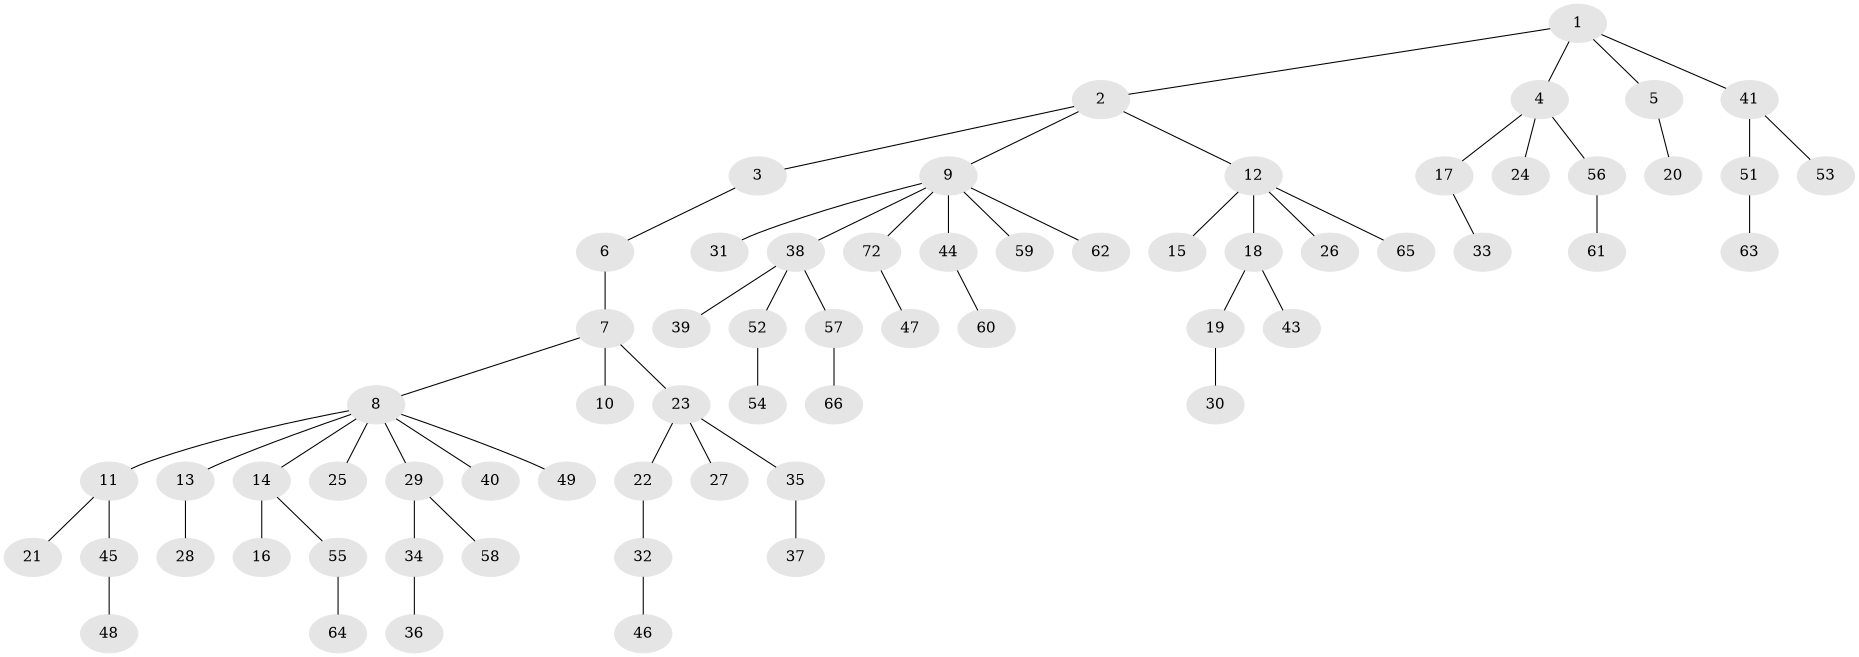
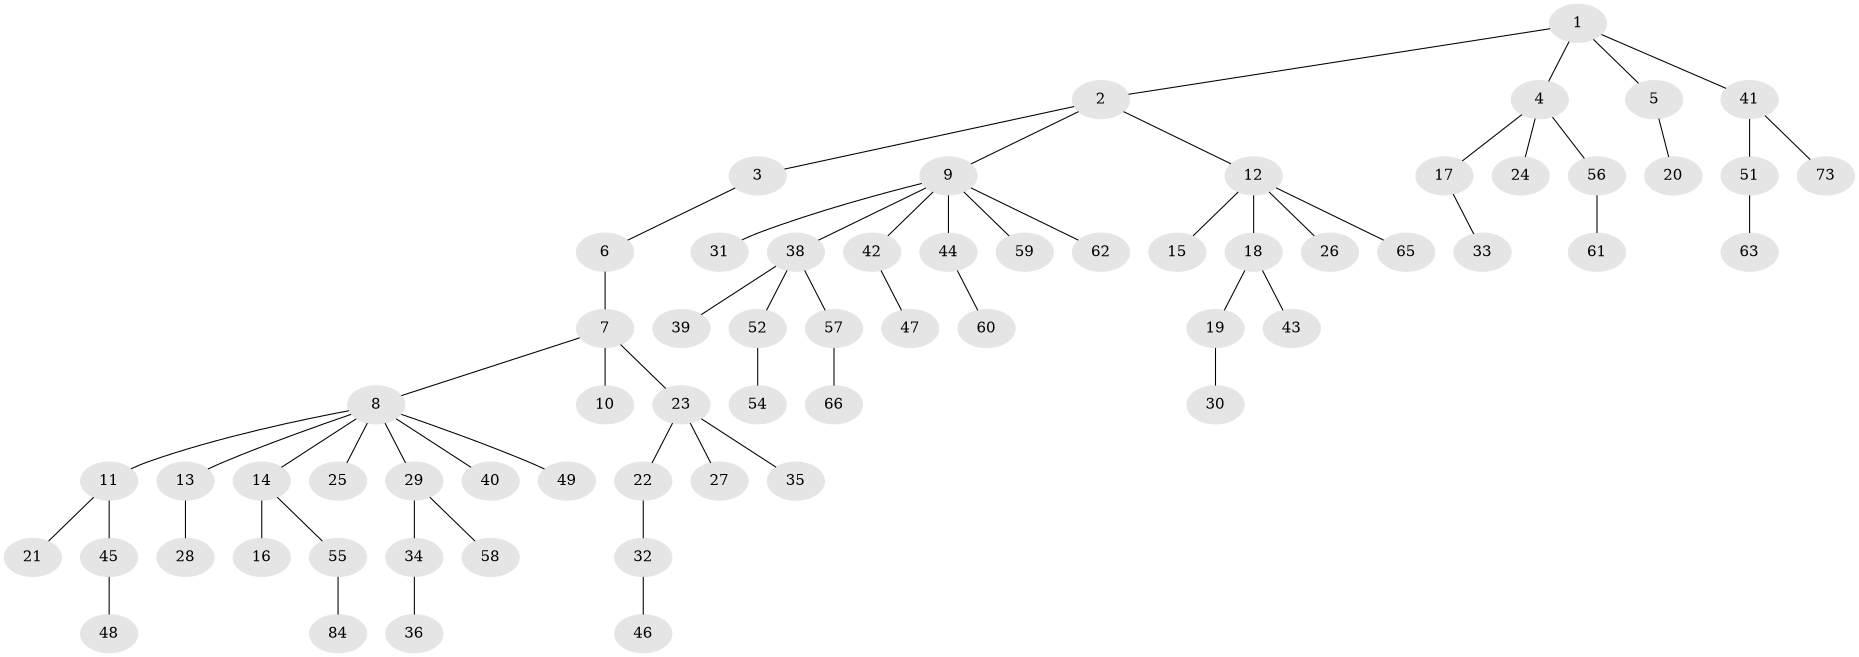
node "53": label "53" -> "73"
node "72": label "72" -> "42"
node "37": removed
node "64": label "64" -> "84"
